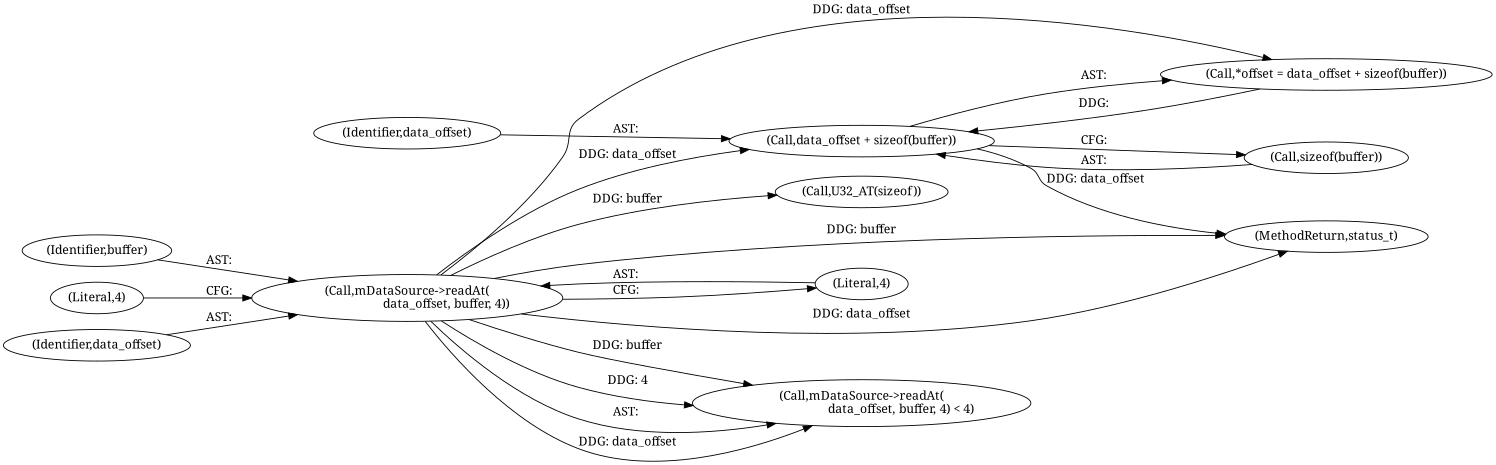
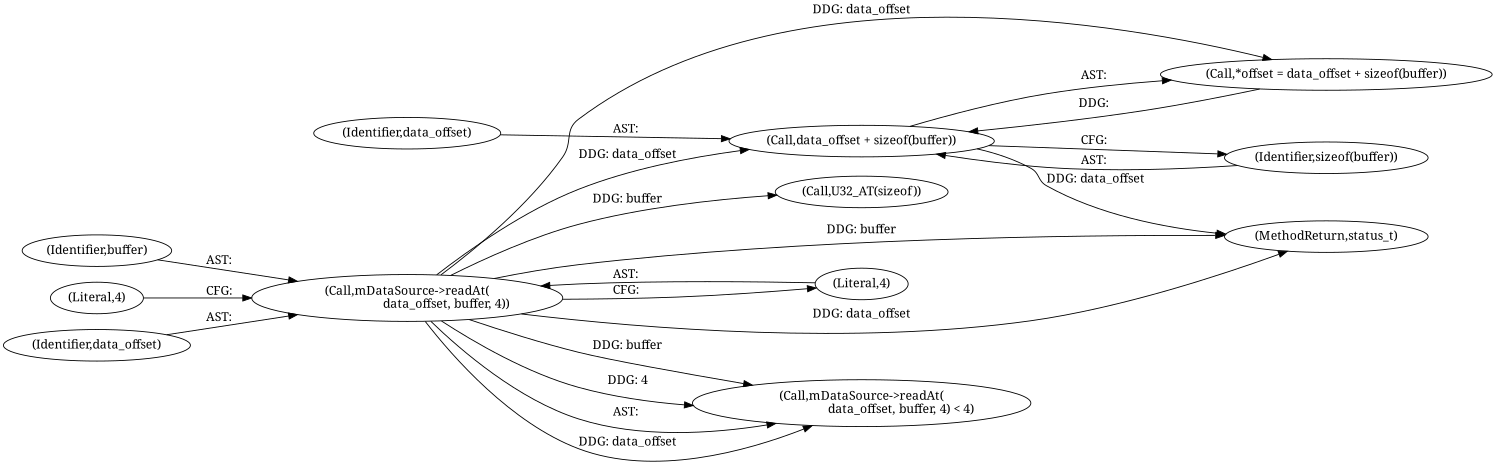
node "(Call,sizeof(buffer))": label "(Call,sizeof(buffer))" -> "(Identifier,sizeof(buffer))"
